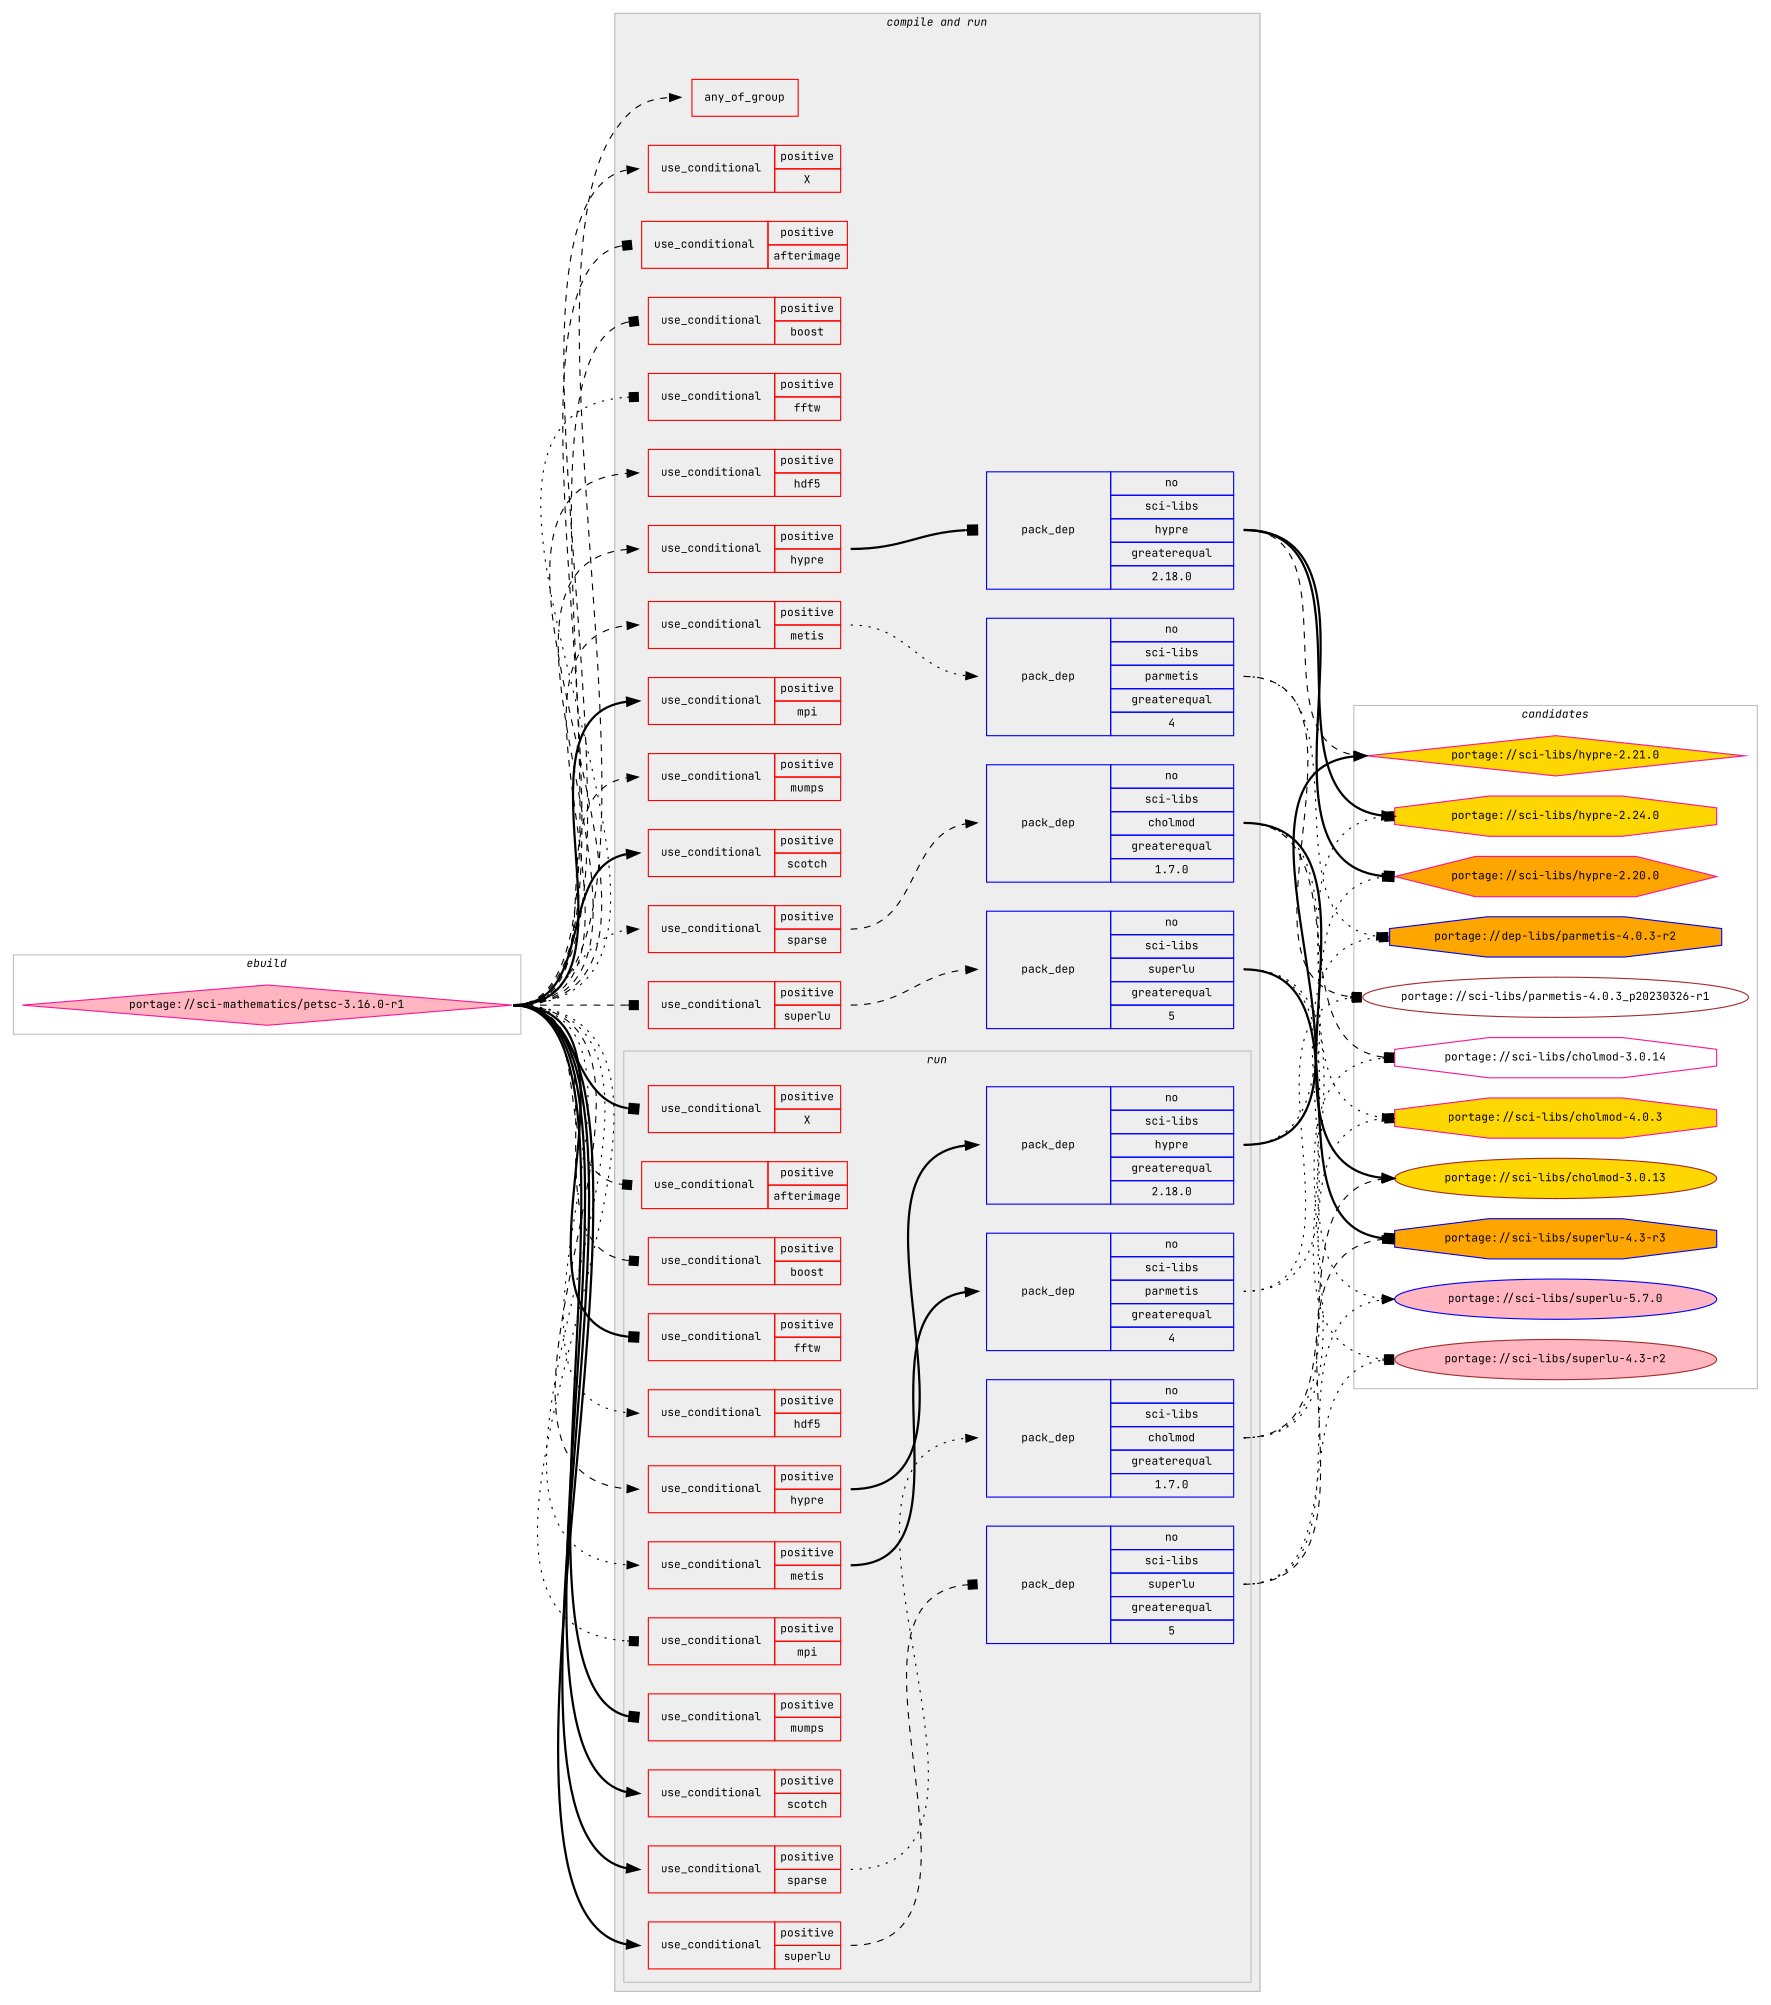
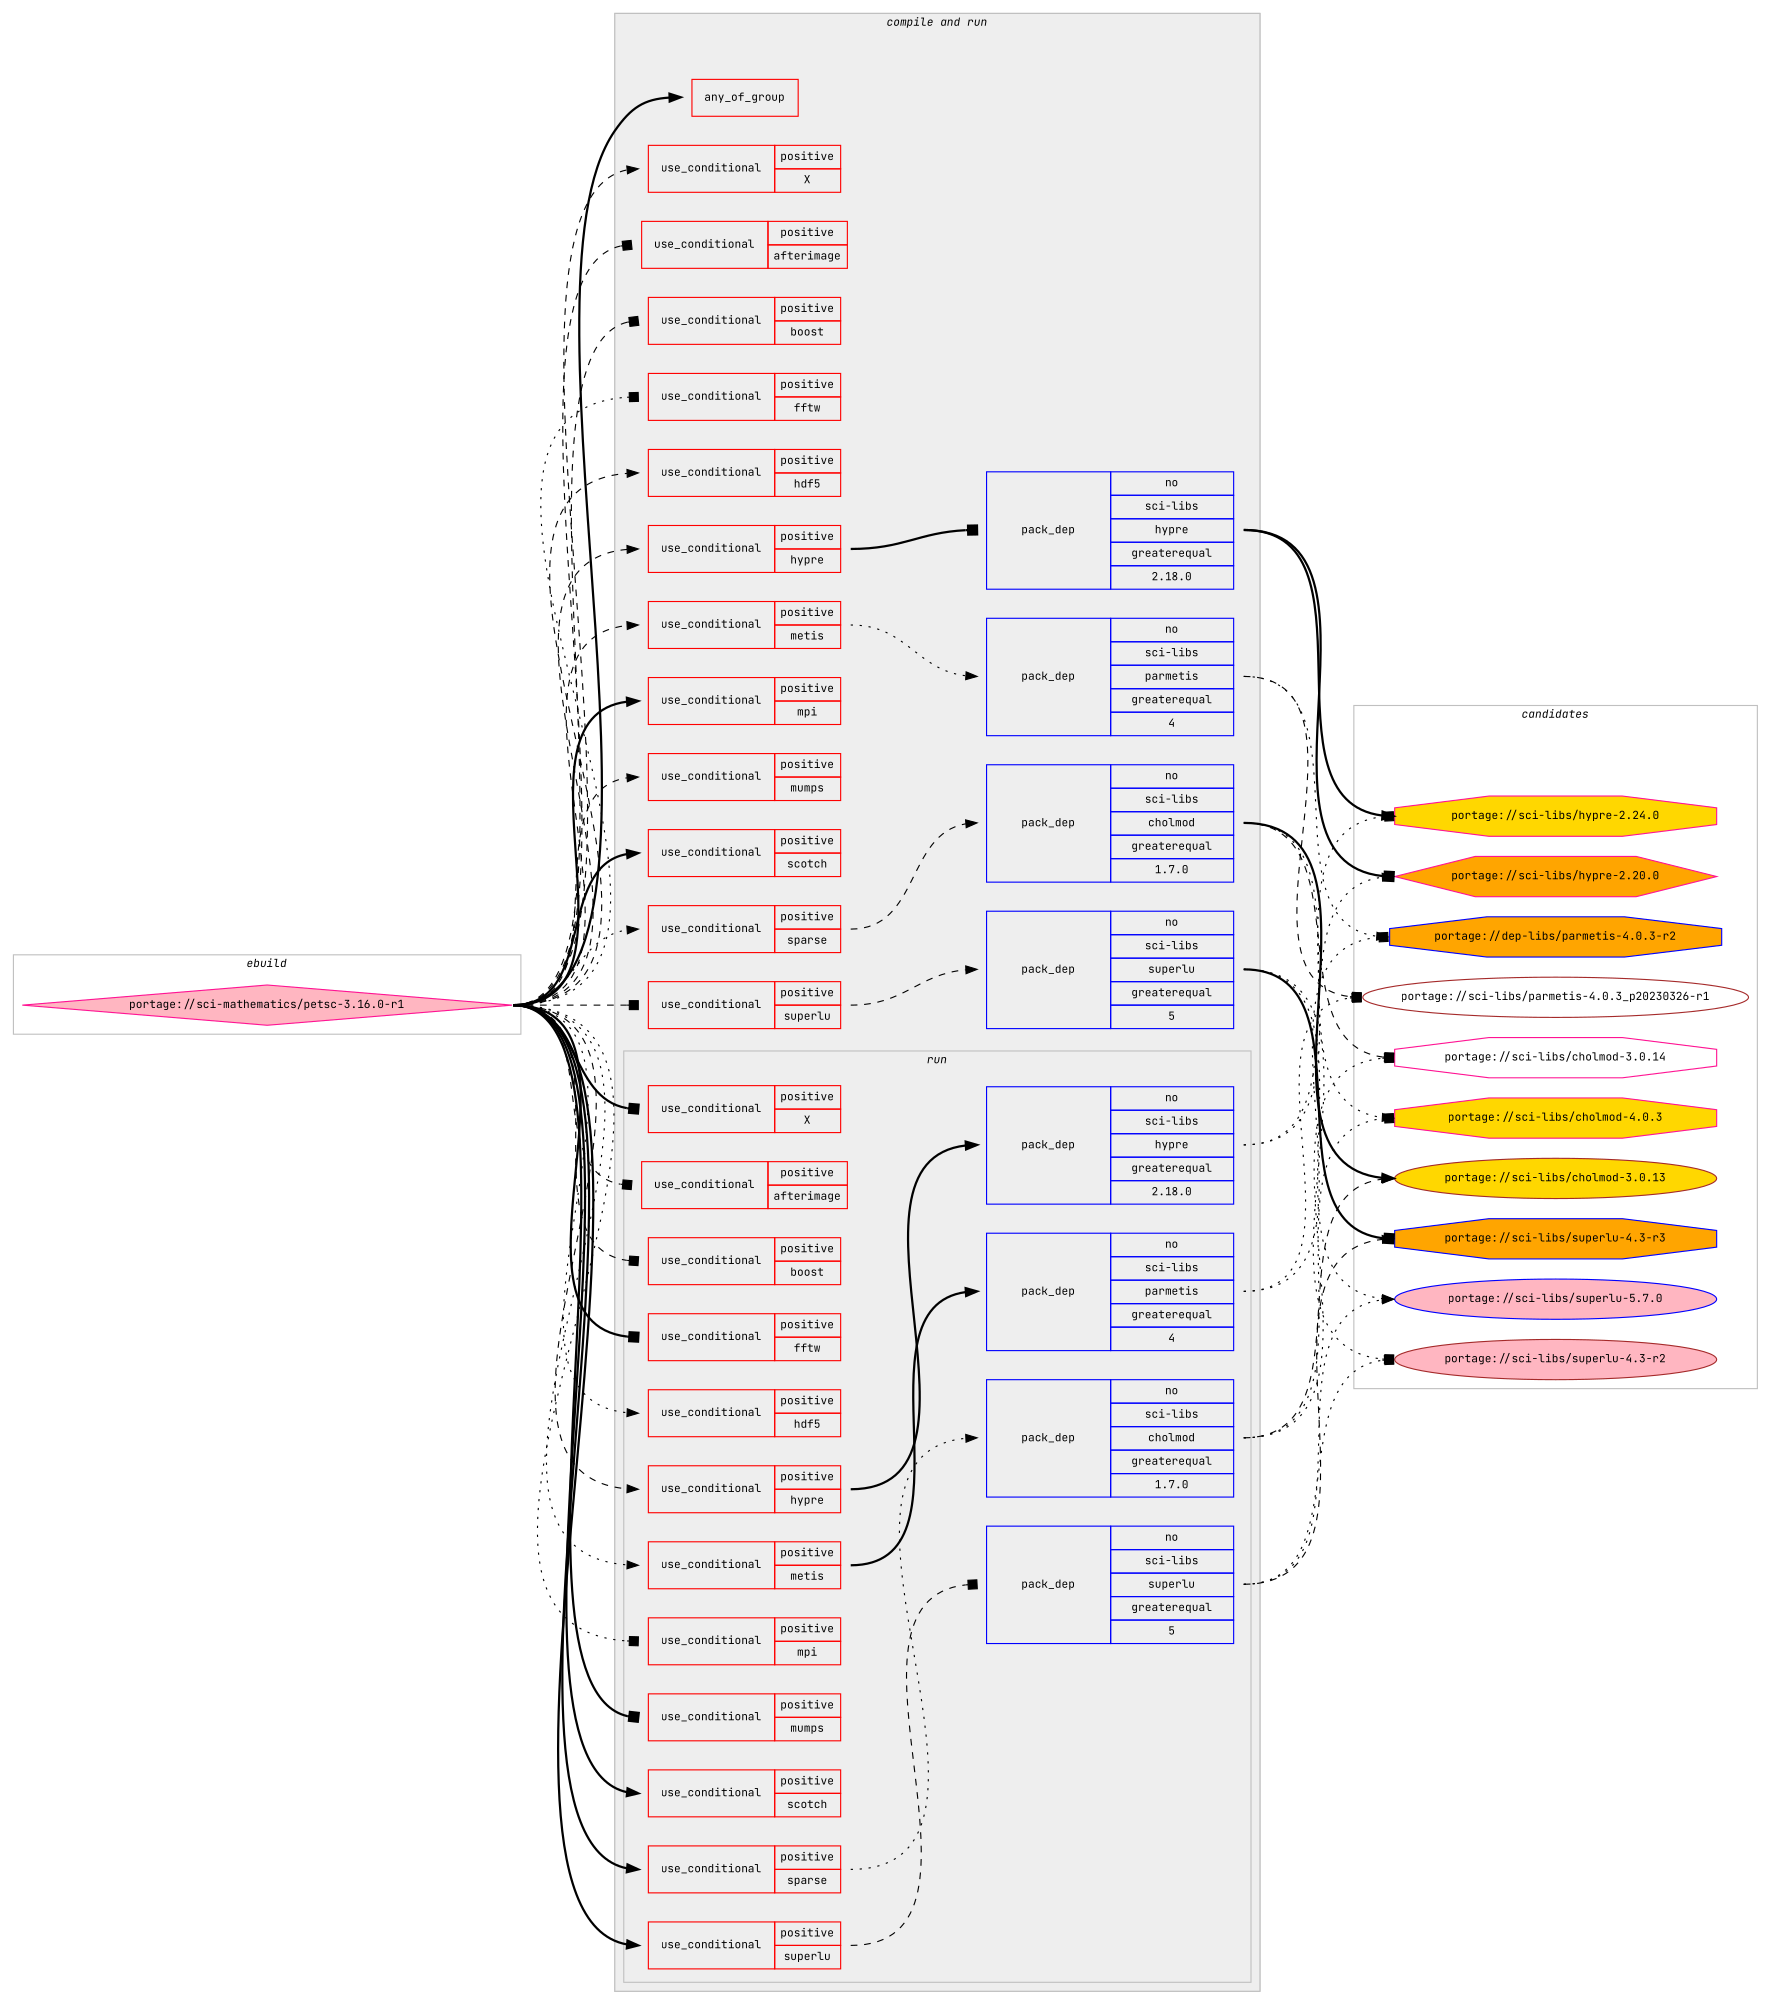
edge "portage://sci-mathematics/petsc-3.16.0-r1" -> "any_of_group": style dashed -> bold
node "portage://sci-libs/hypre-2.21.0": removed
